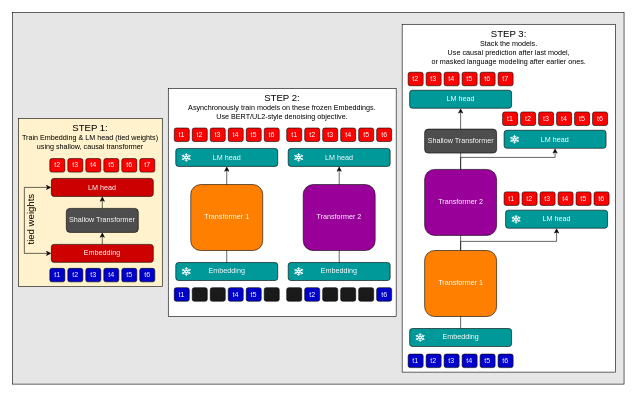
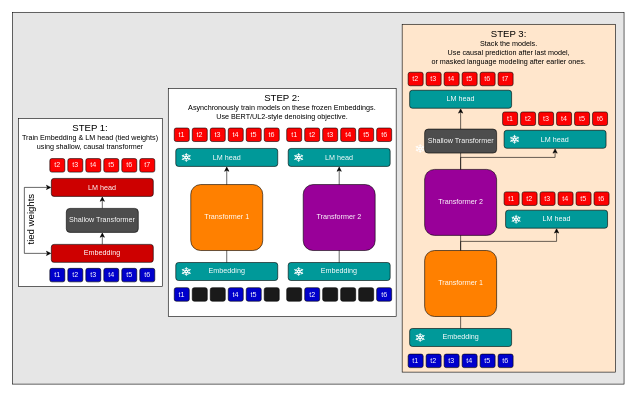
node "STEP 3: Stack the models. Use causal prediction after last model, or masked language modeling after earlier ones.": fillcolor #ffffff -> #ffe6cc
node "STEP 1: Train Embedding & LM head (tied weights) using shallow, causal transformer": fillcolor #fff2cc -> #ffffff
